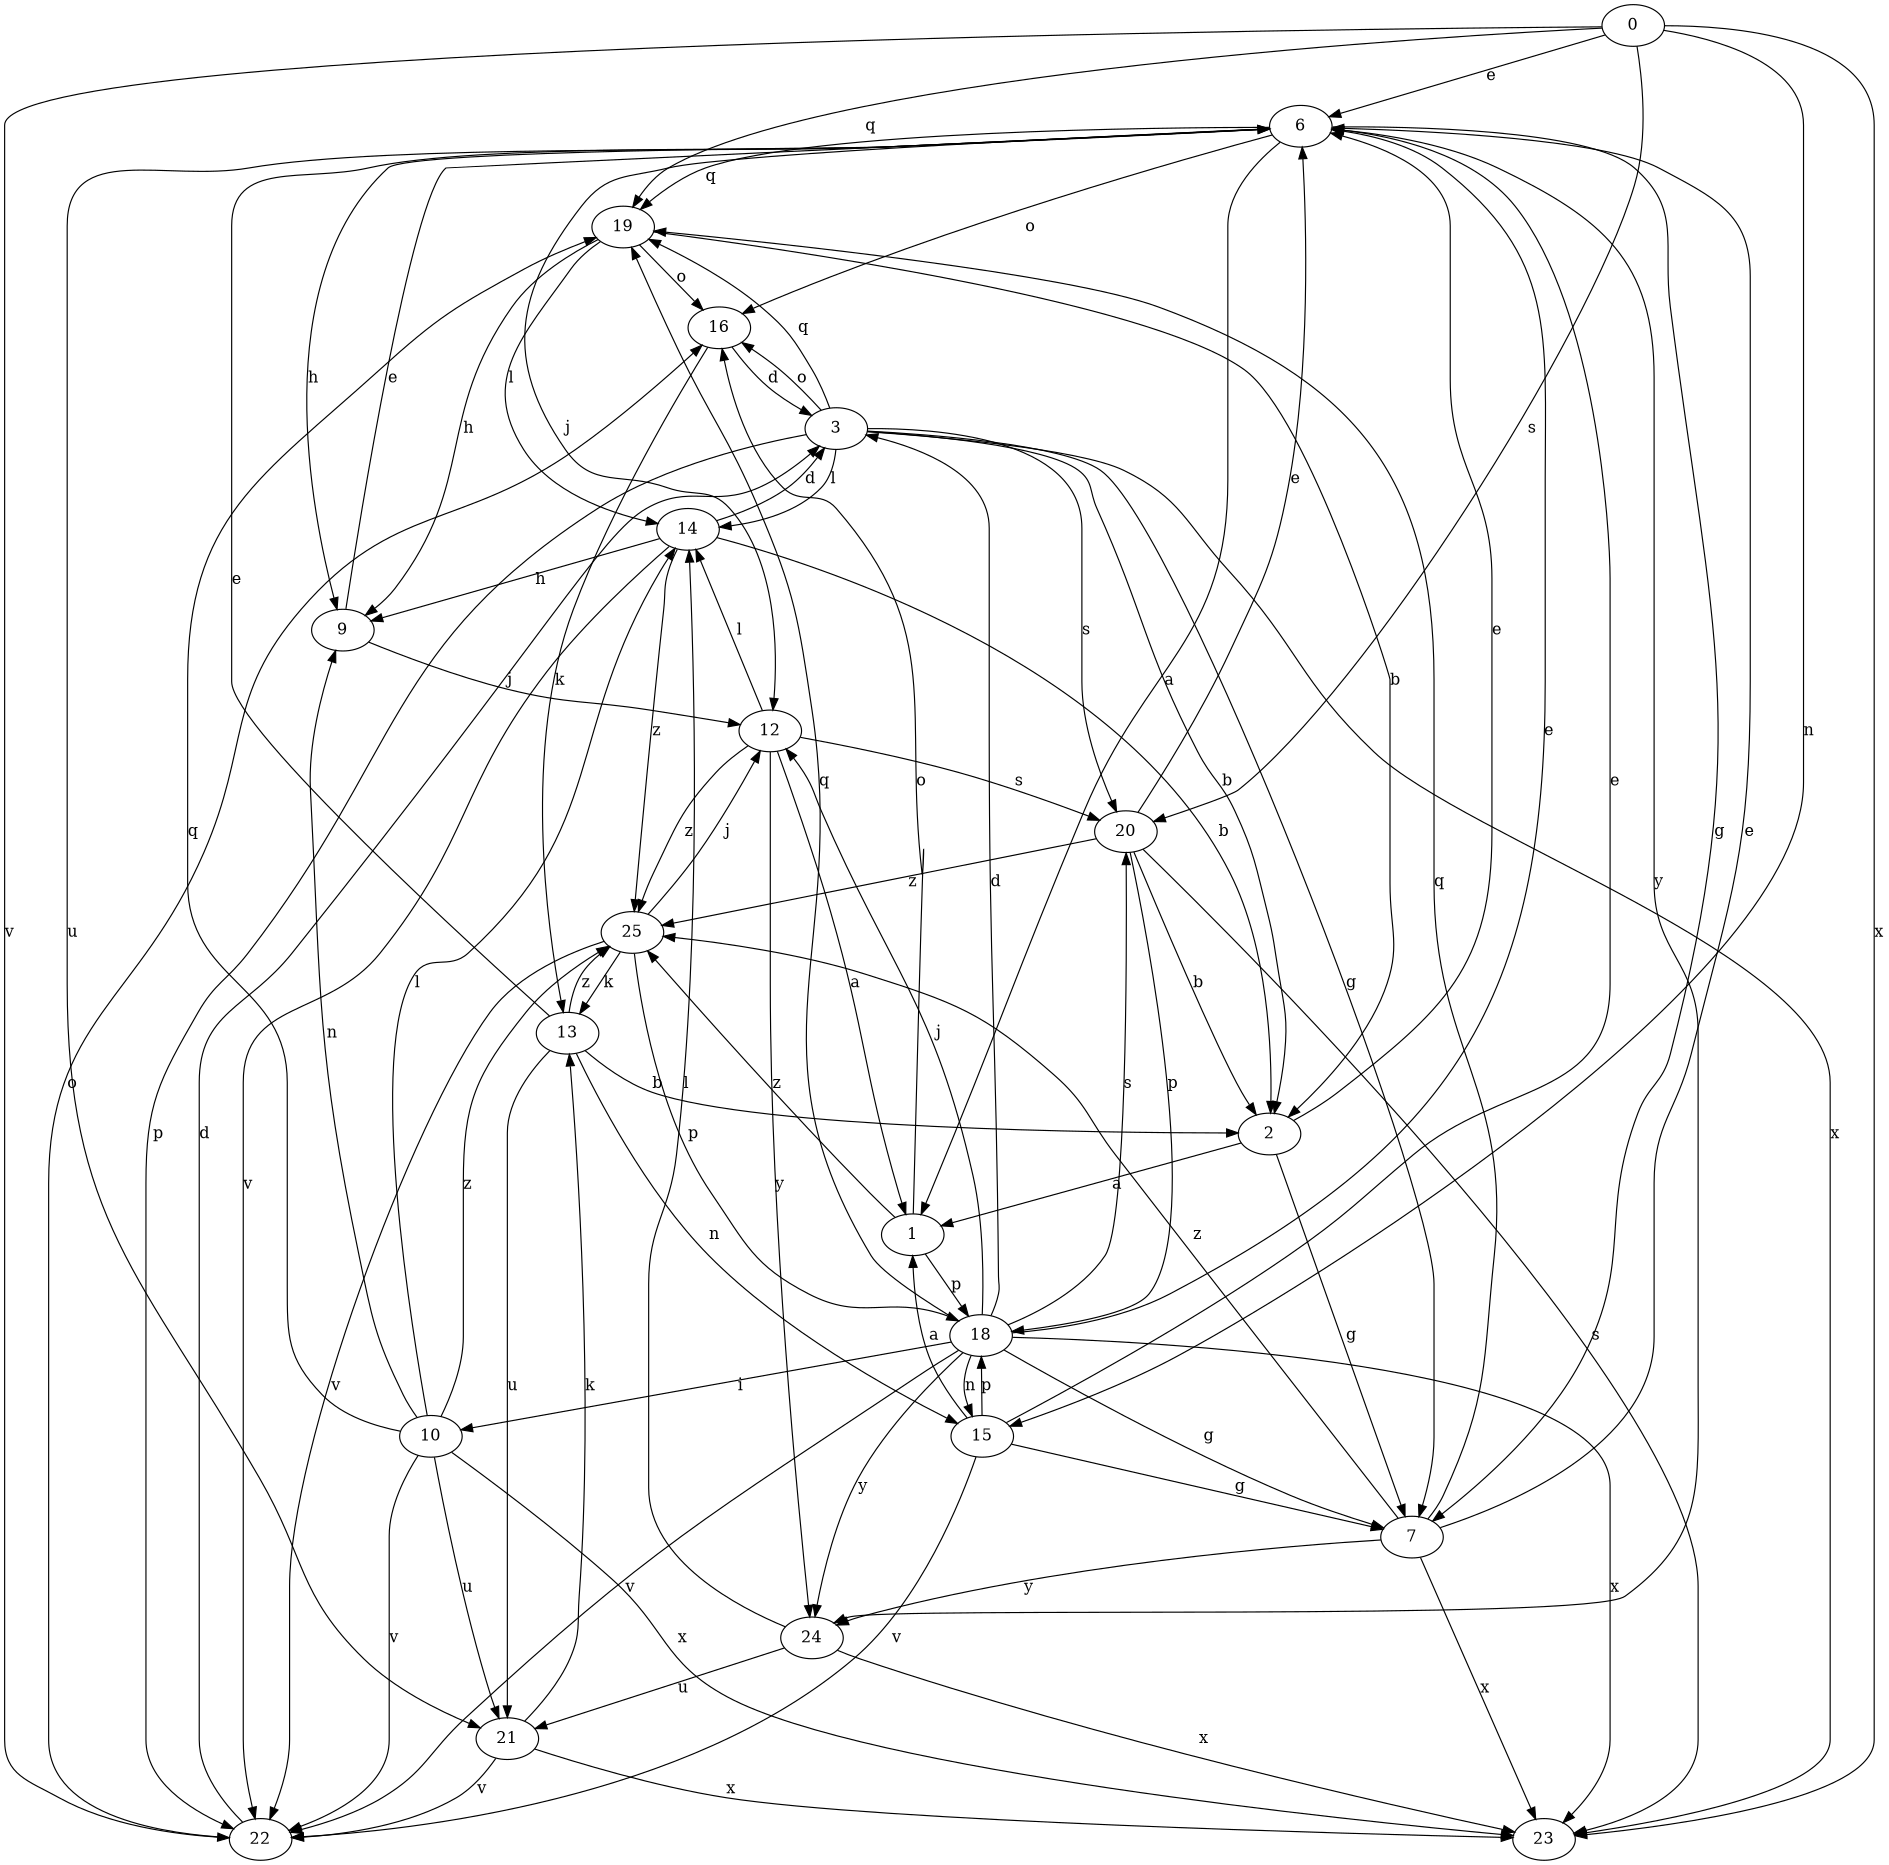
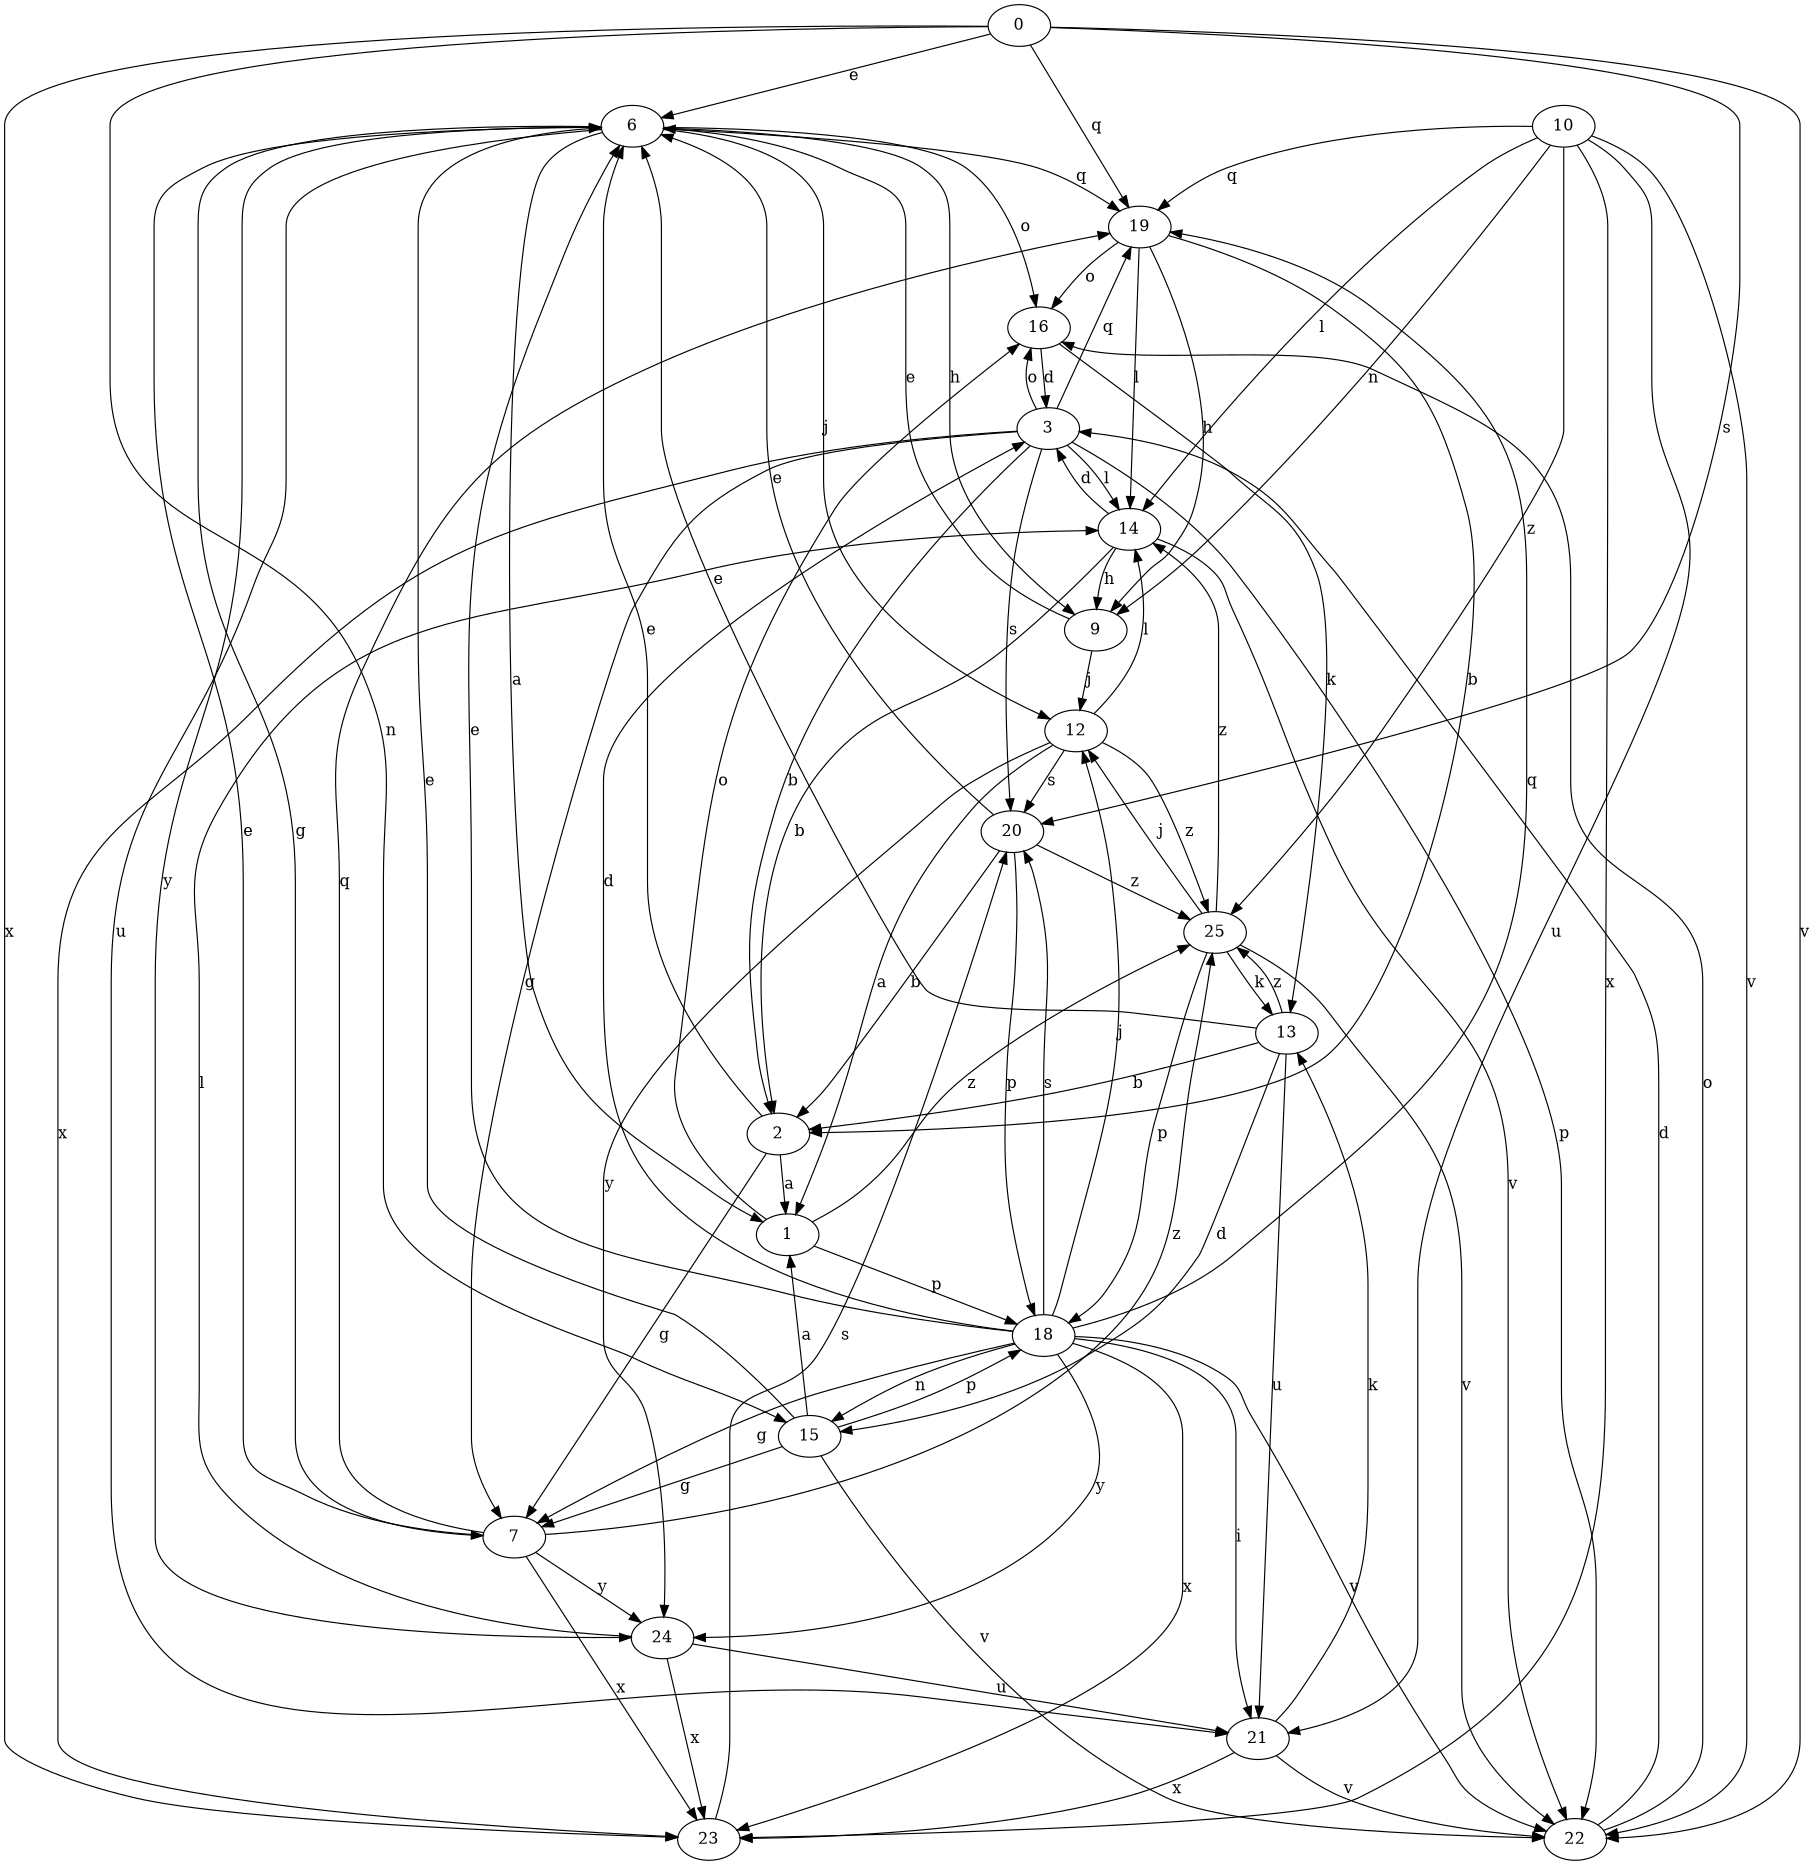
edge "14" -> "25": reversed
edge "13" -> "15": label "n" -> "d"
edge "20" -> "23": reversed
edge "18" -> "10": now "18" -> "21"
